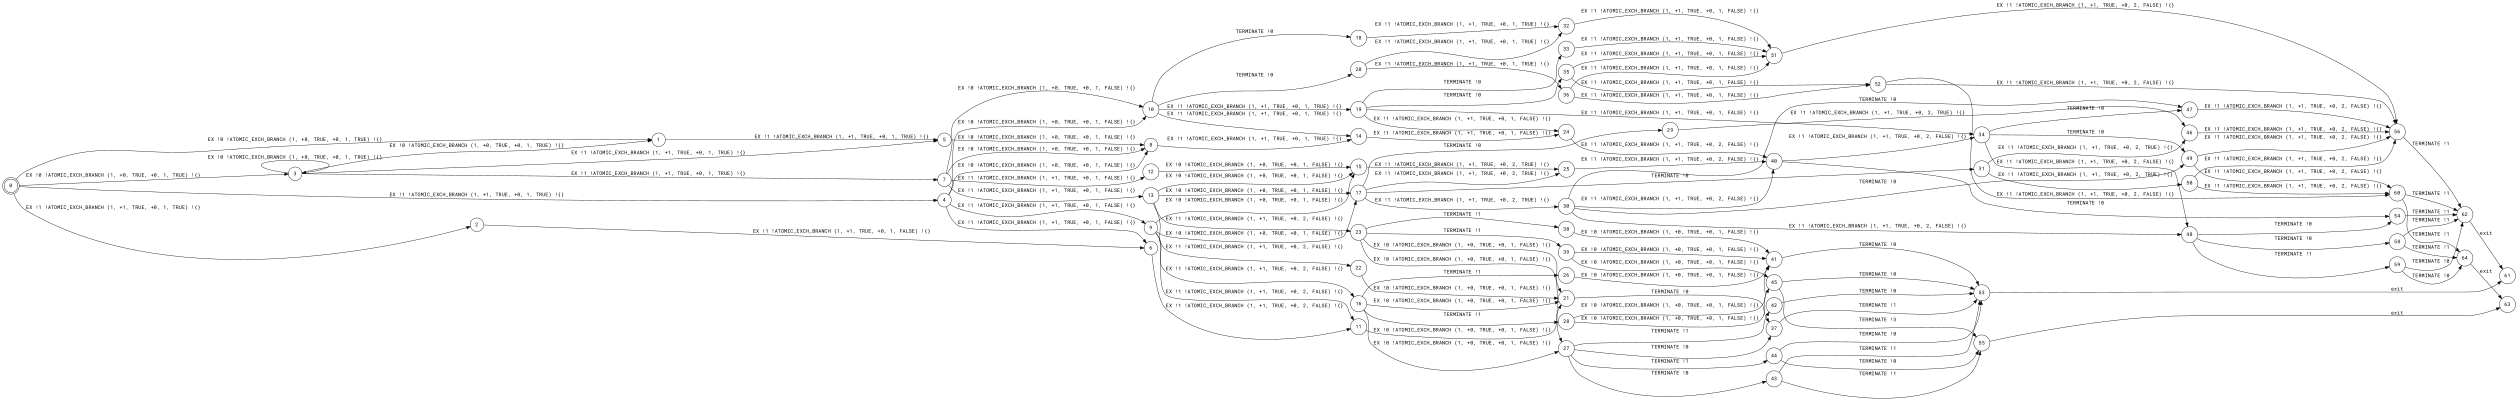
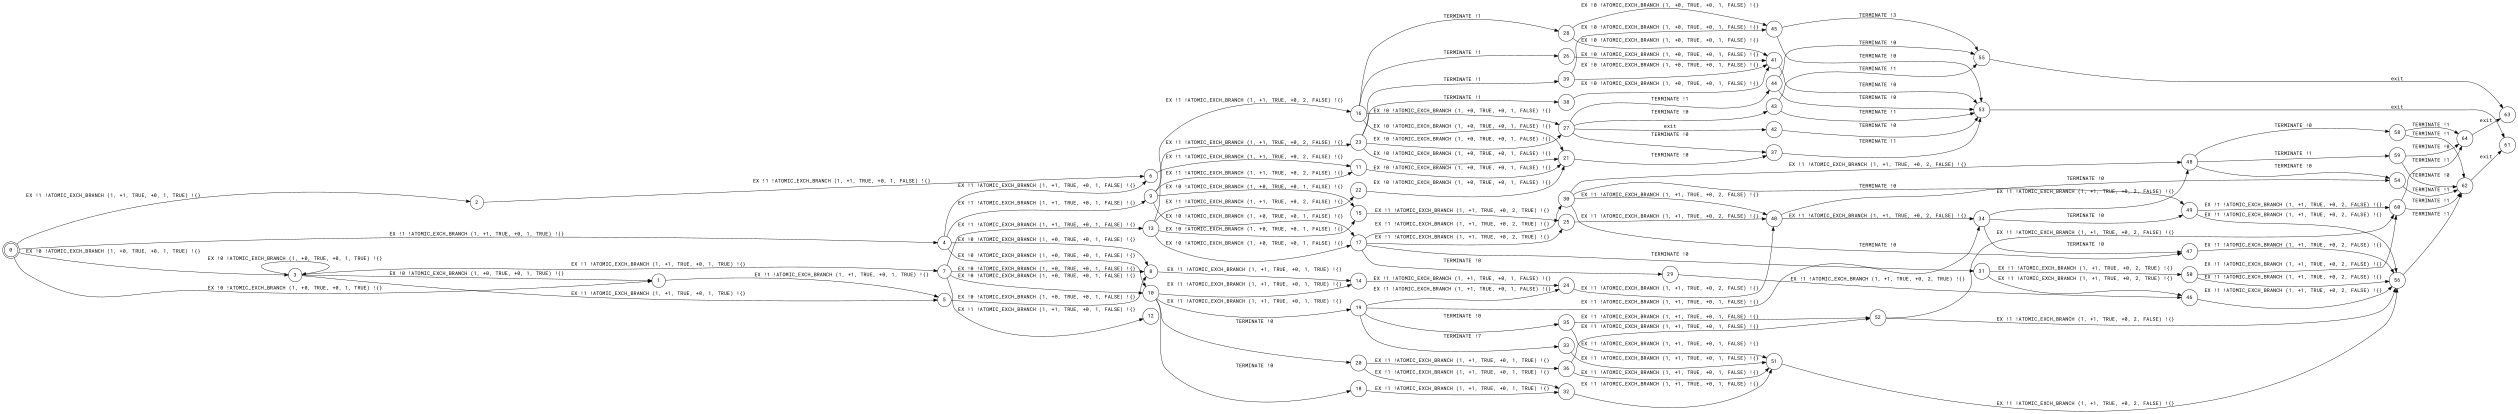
edge "19" -> "33": label "TERMINATE !0" -> "TERMINATE !7"
edge "12" -> "15": removed, label "EX !0 !ATOMIC_EXCH_BRANCH (1, +0, TRUE, +0, 1, FALSE) !{}"
edge "27" -> "42": label "TERMINATE !1" -> "exit"
